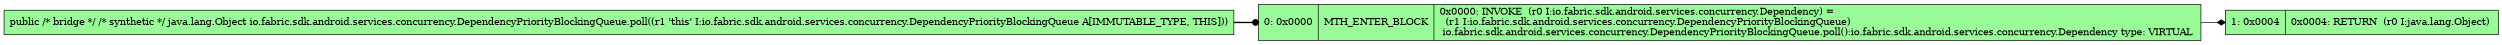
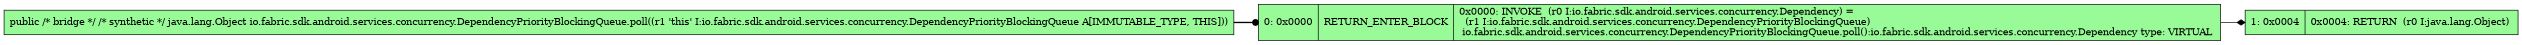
node "0: 0x0000": text "MTH_ENTER_BLOCK" -> "RETURN_ENTER_BLOCK"
